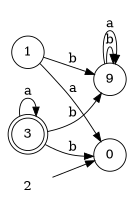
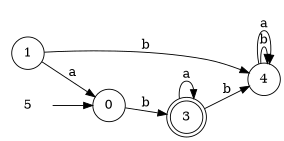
node "9": label "9" -> "4"
edge "3" -> "0": reversed
node "2": label "2" -> "5"
